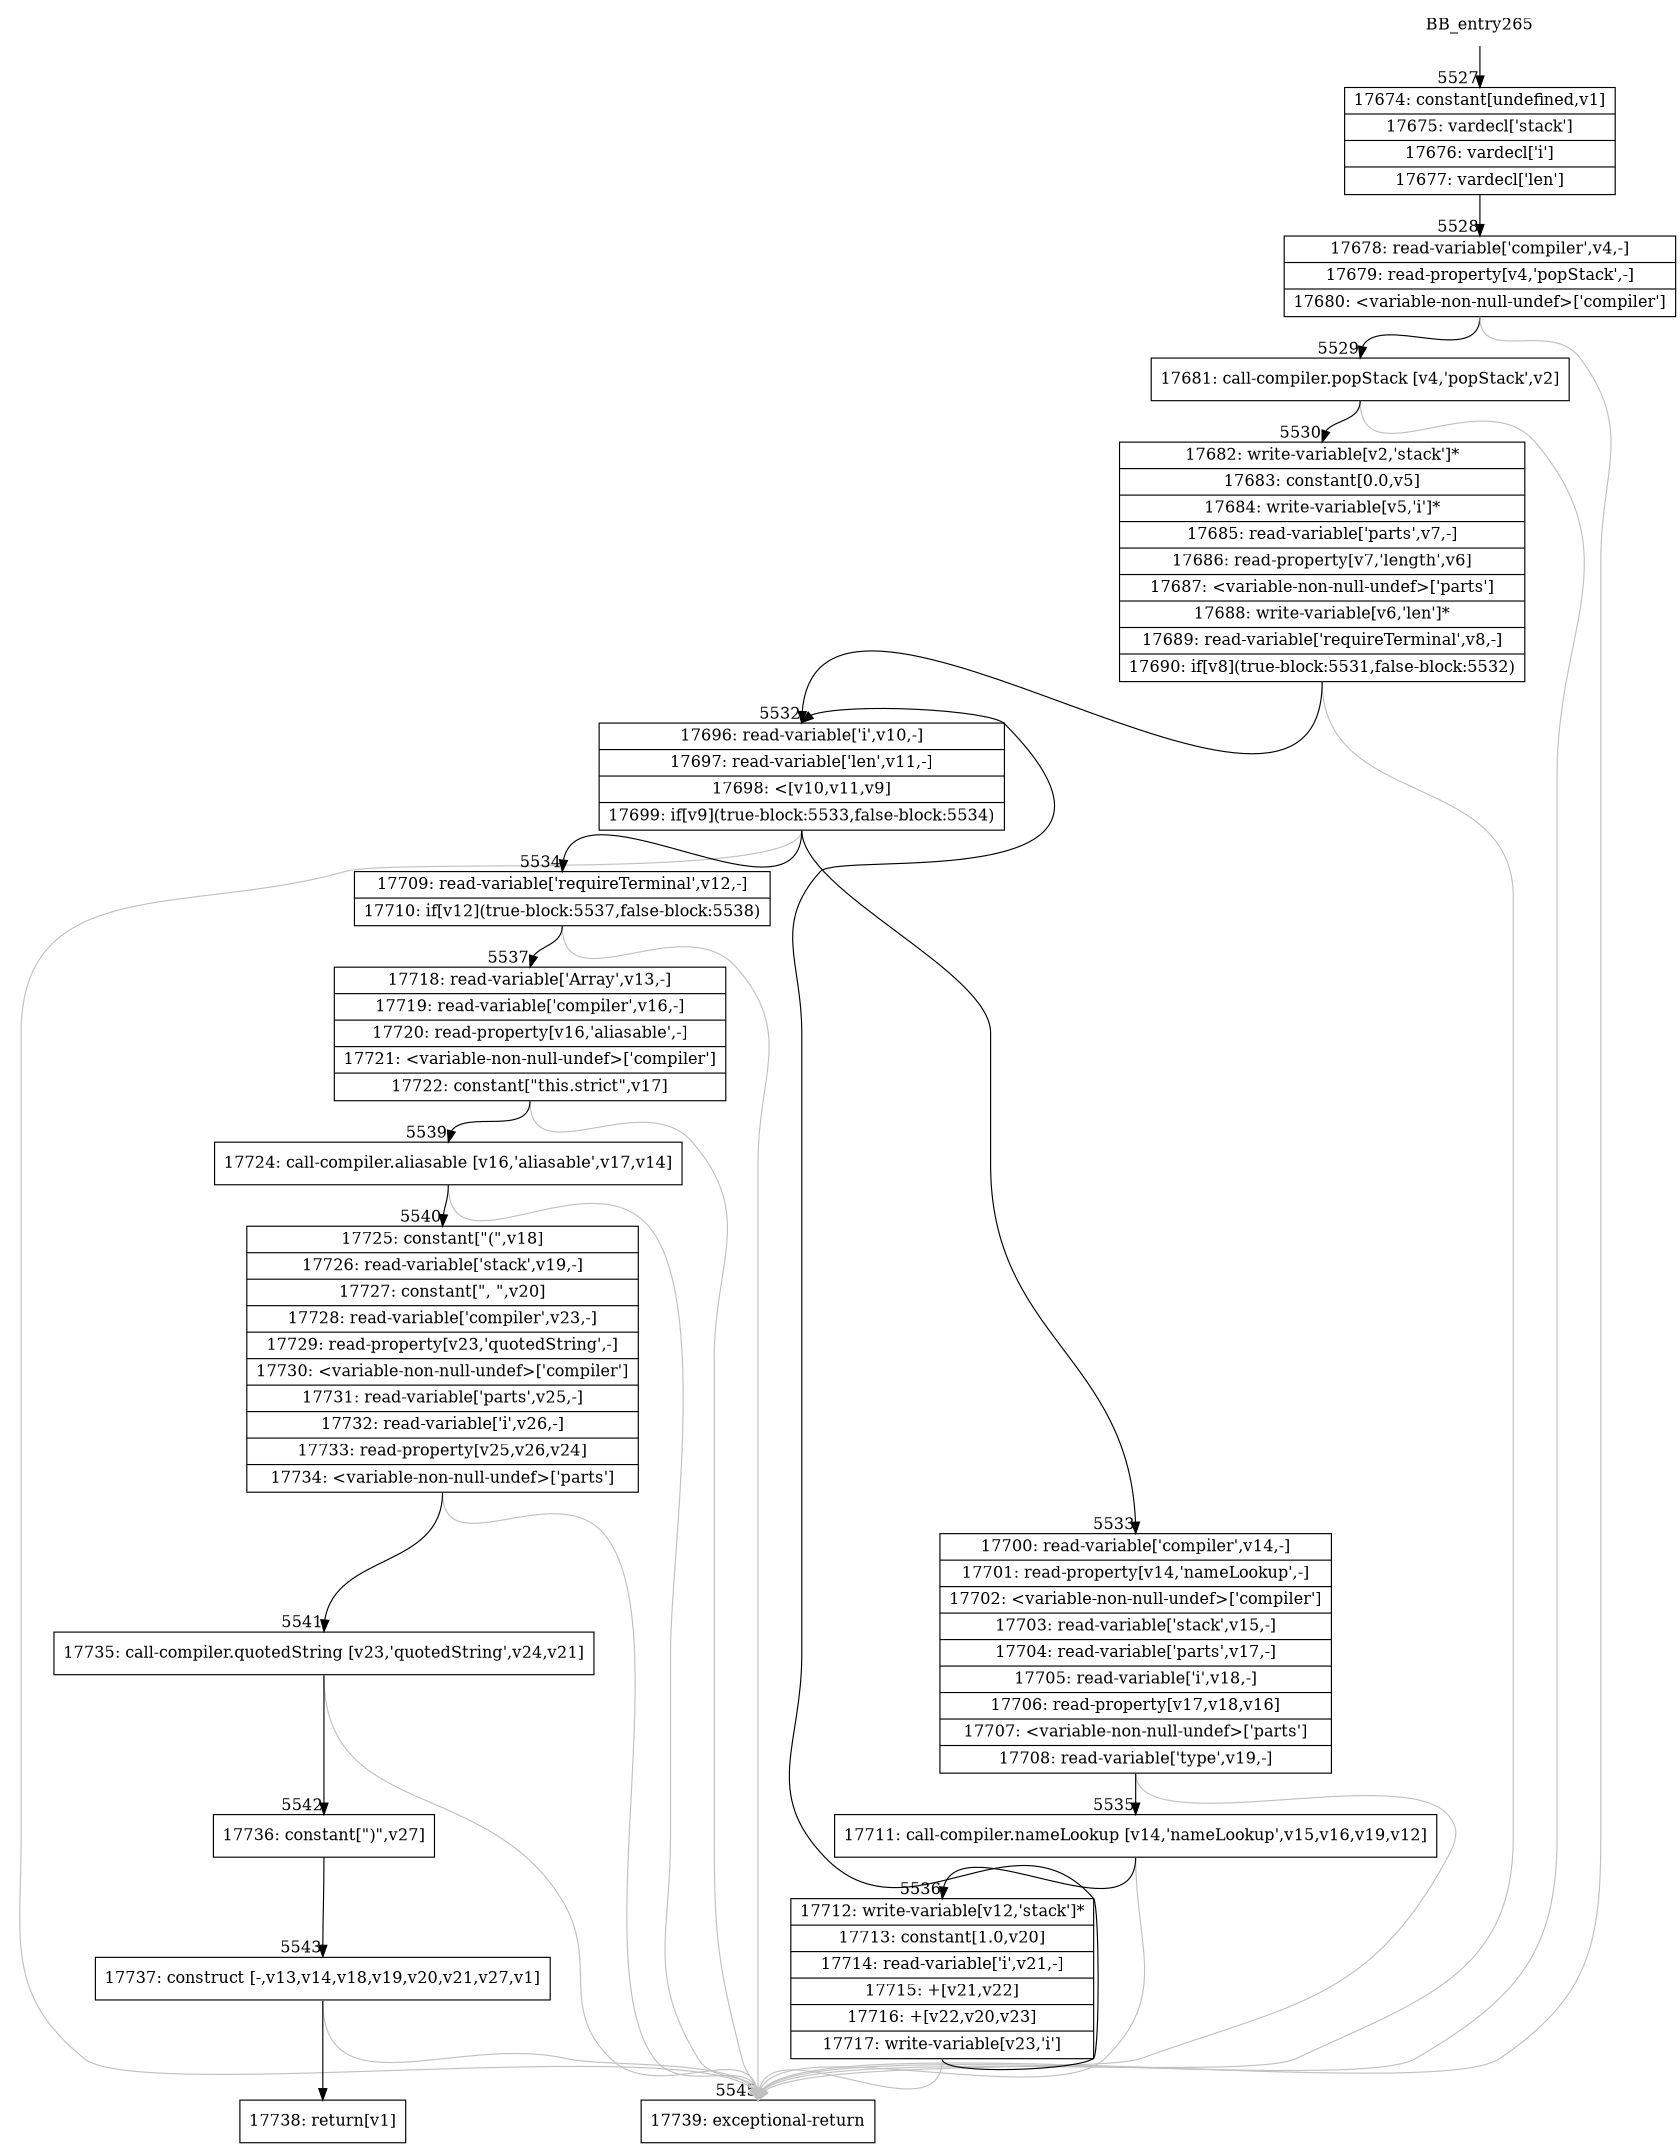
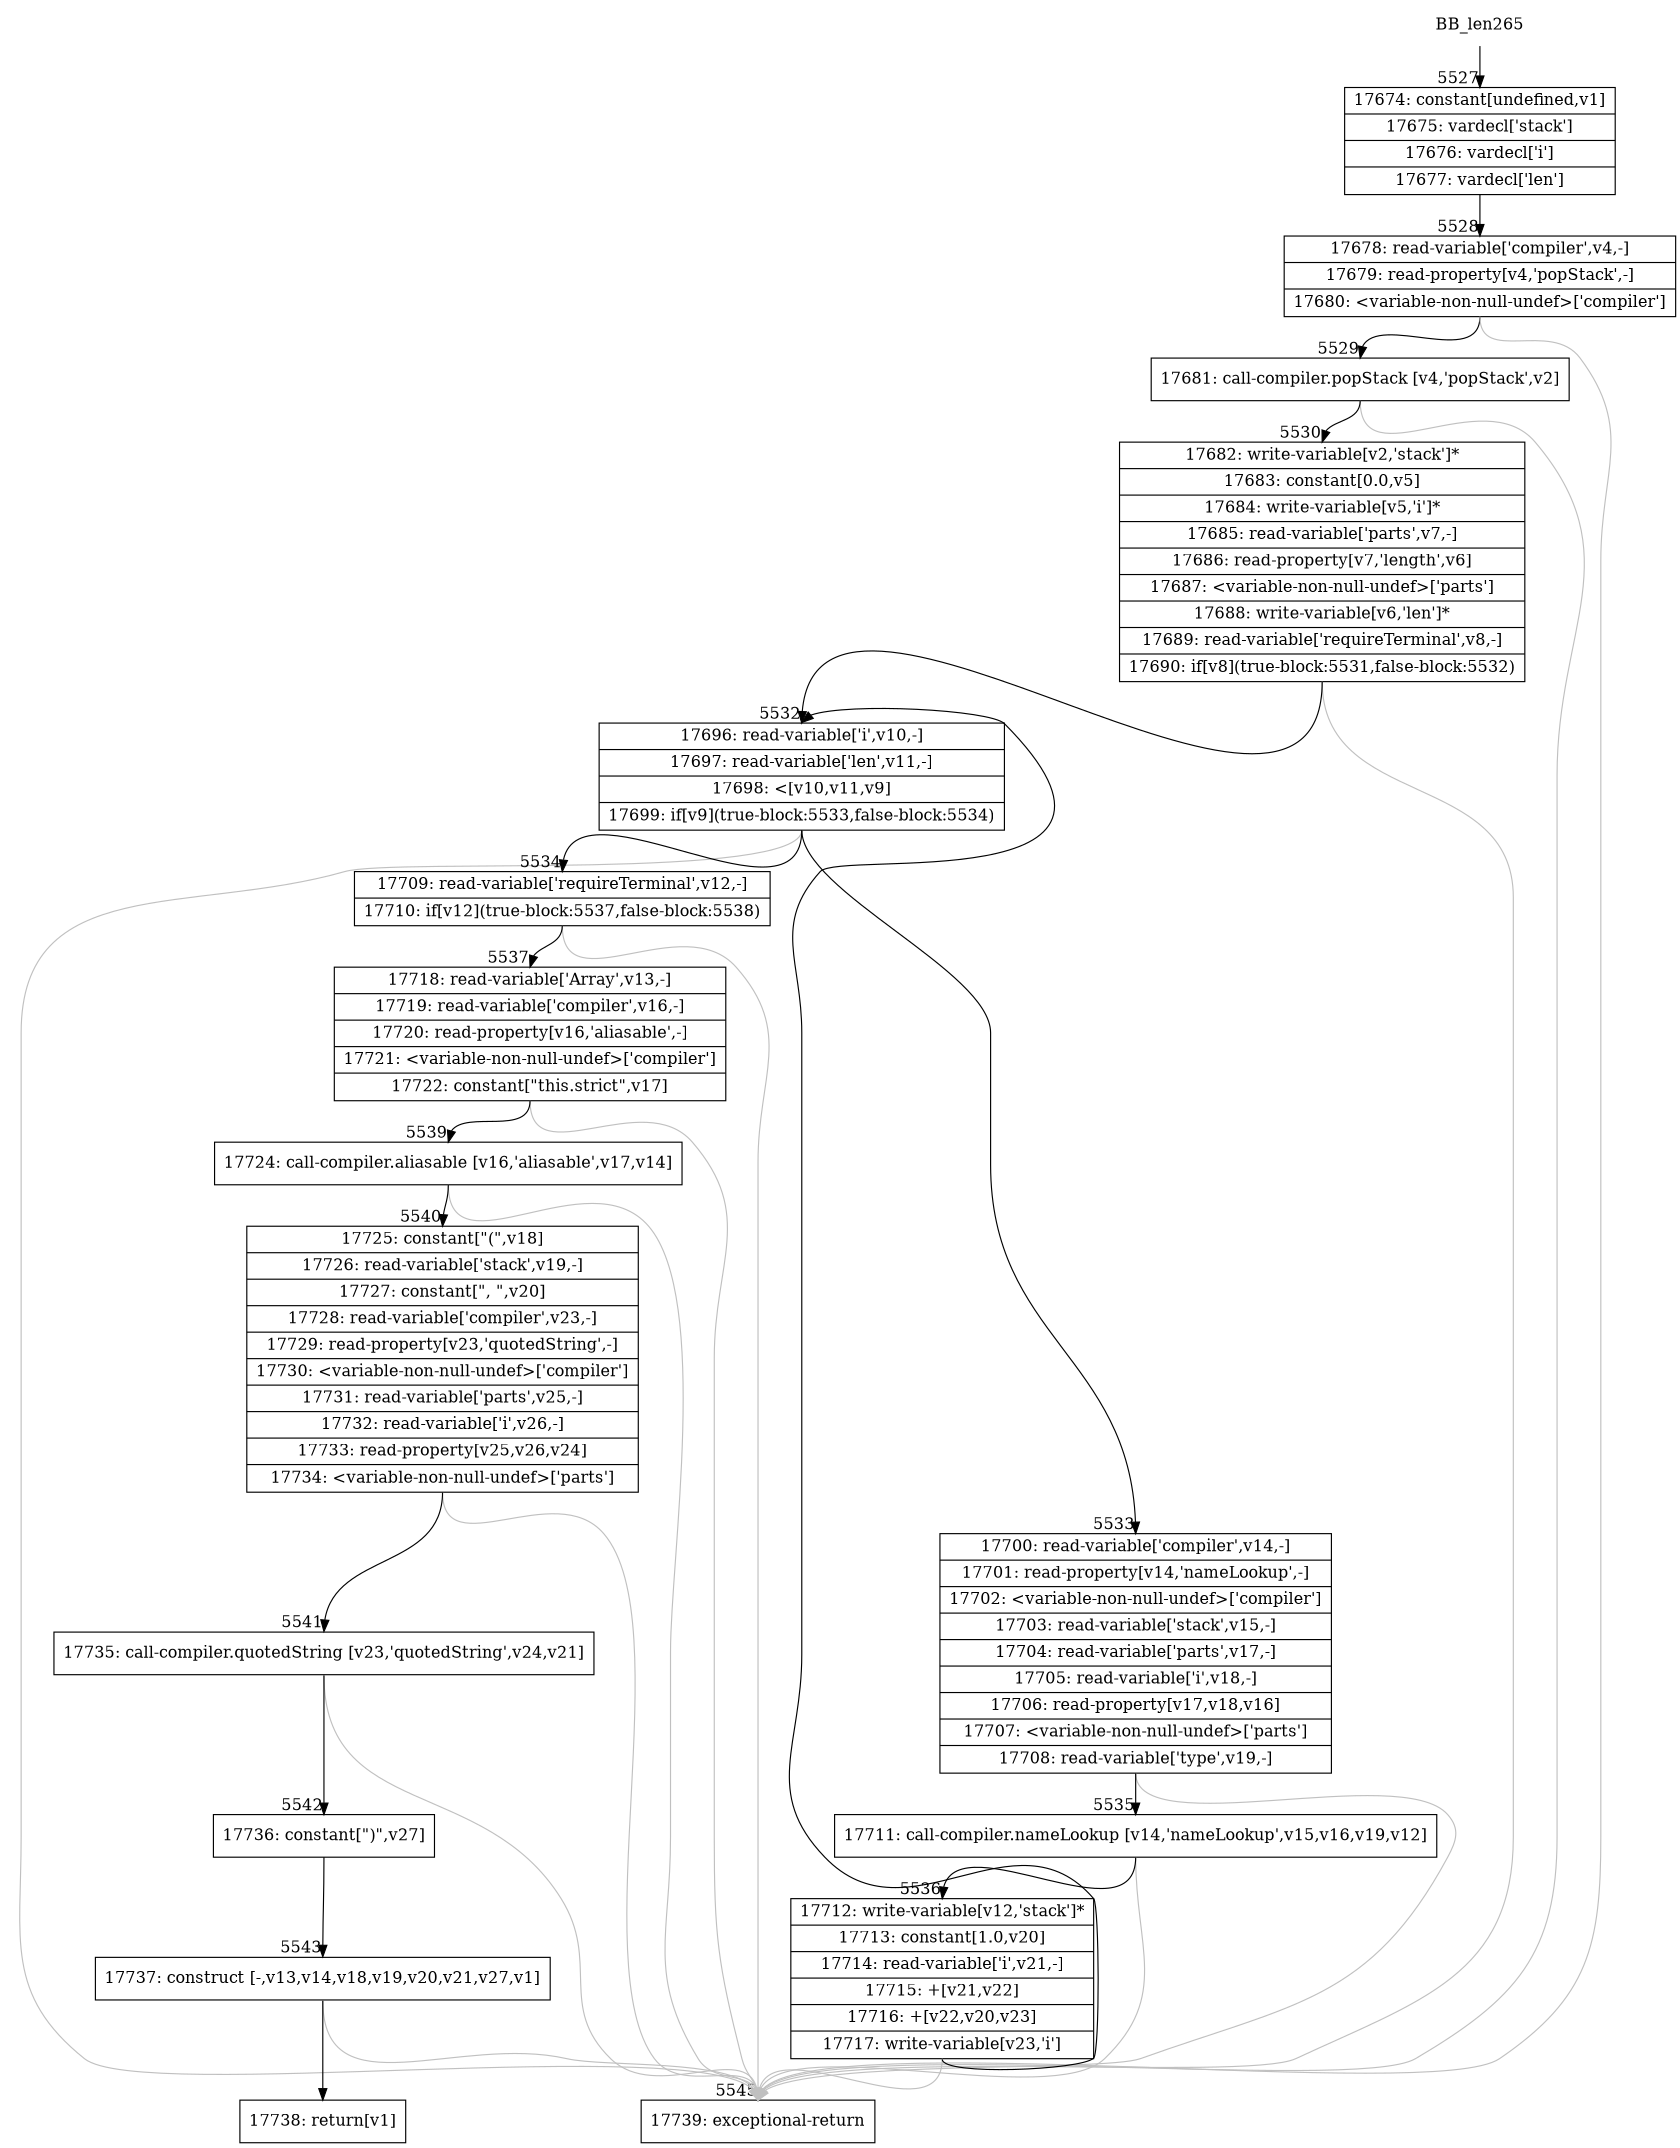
node "BB_entry265": label "BB_entry265" -> "BB_len265"
